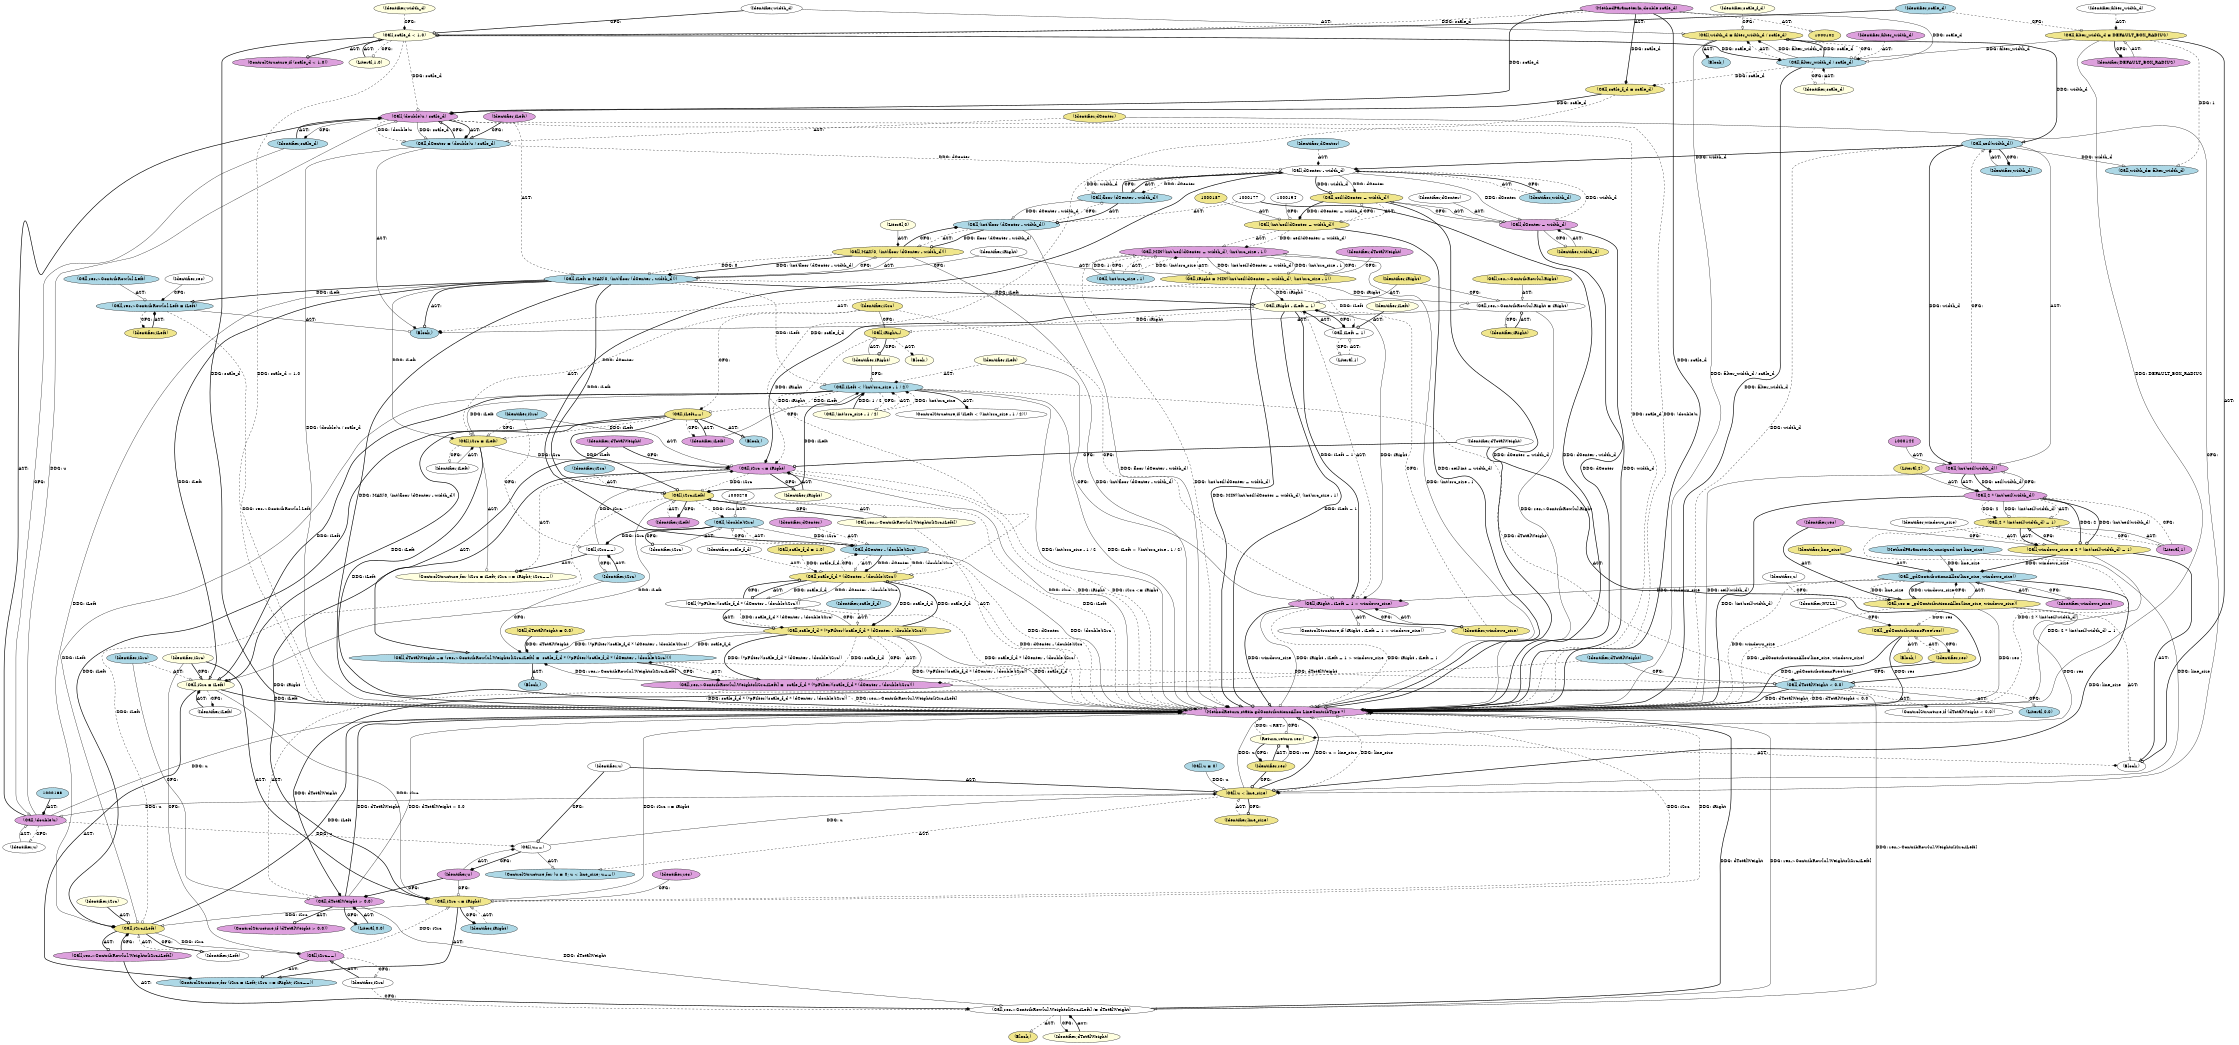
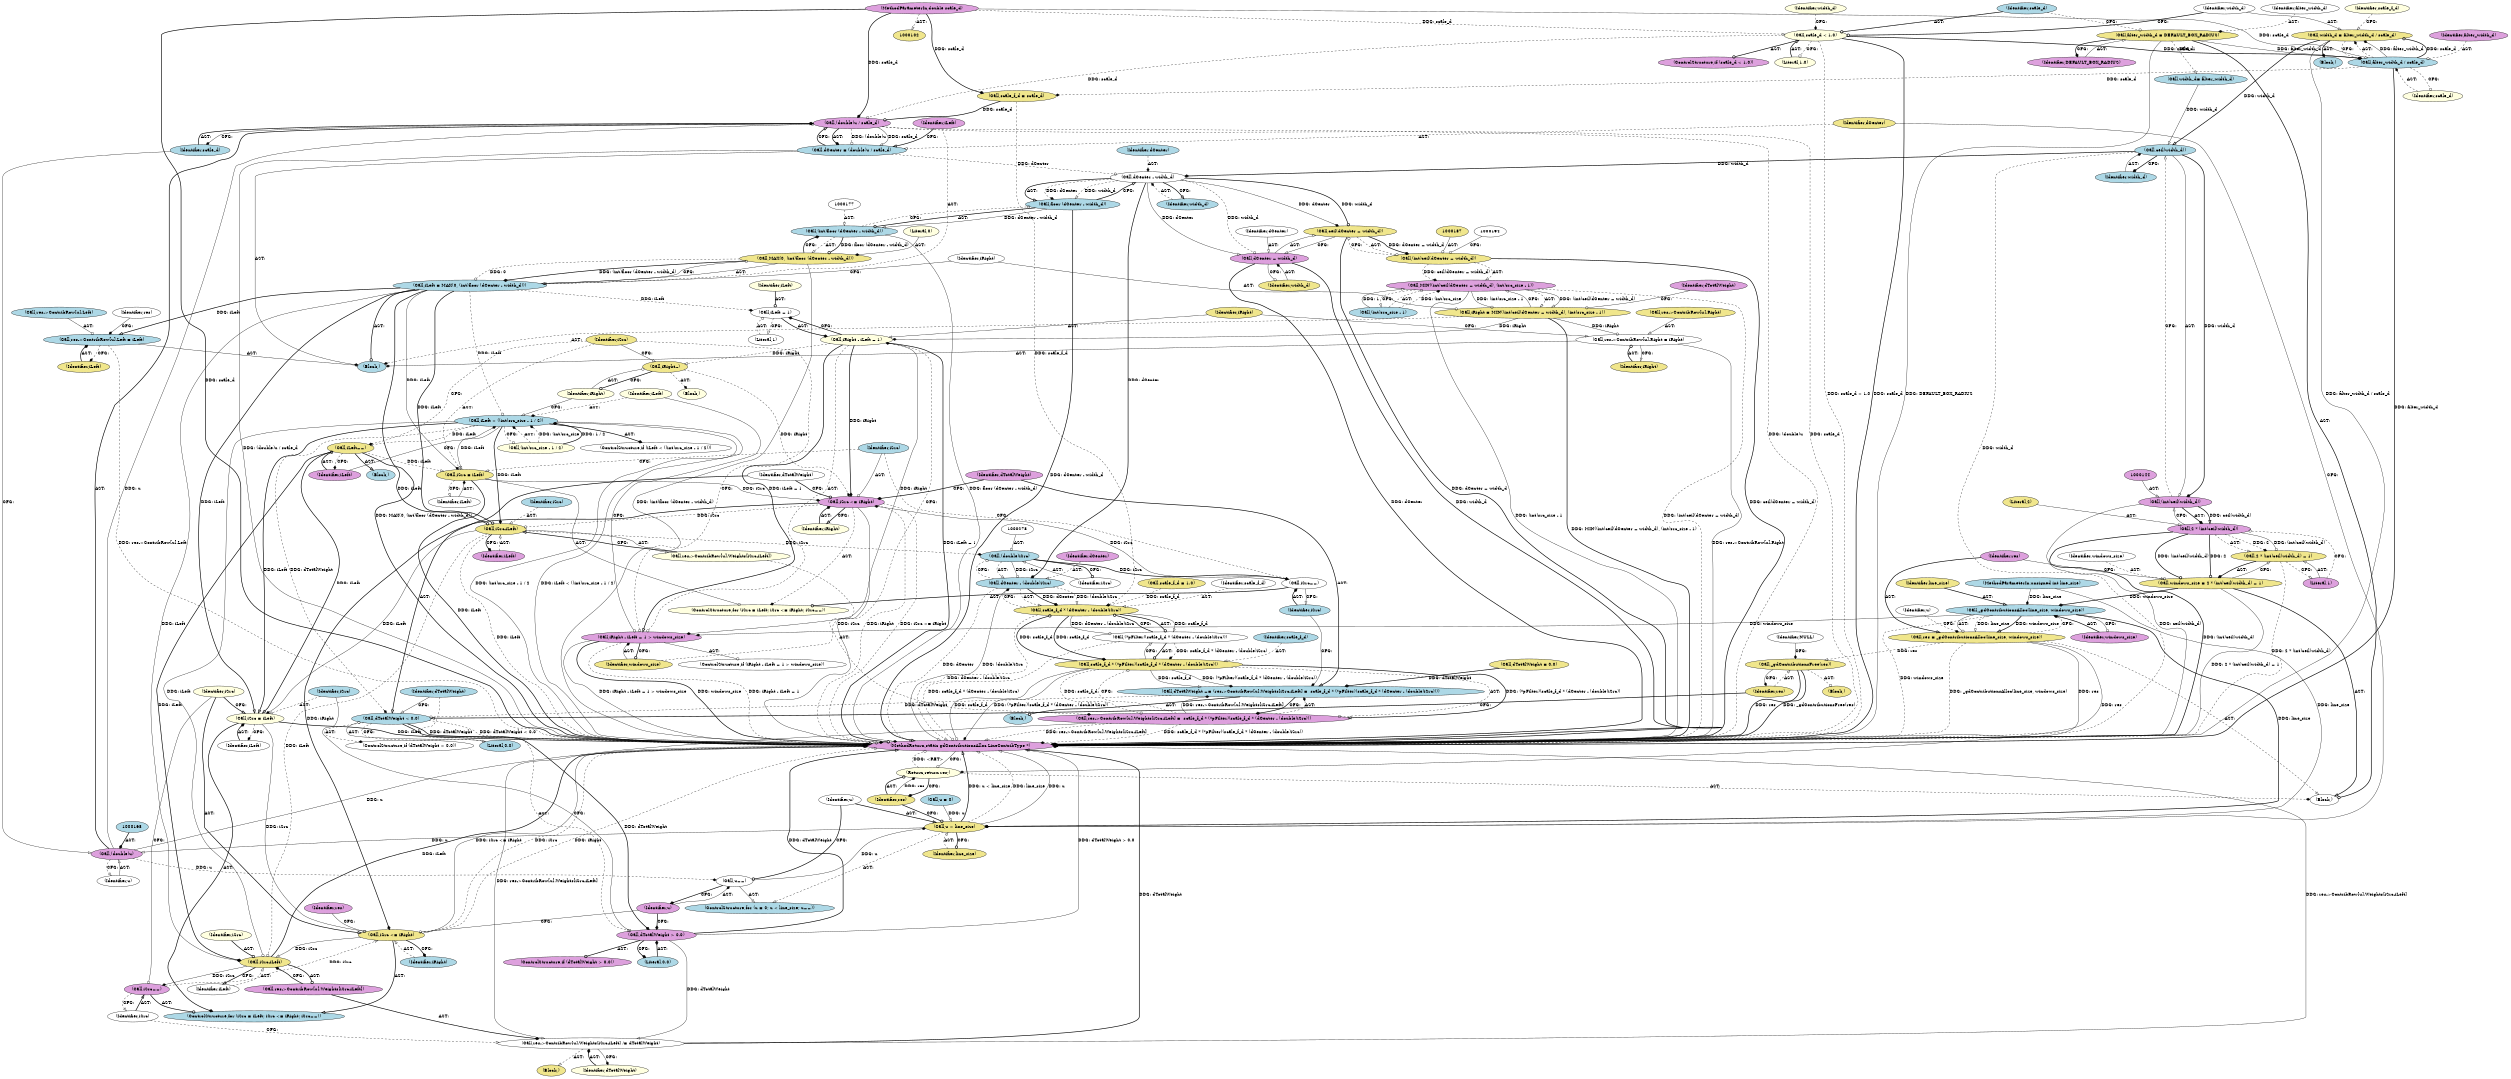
edge "(Call,ceil(width_d))" -> "(Call,width_d= filter_width_d)": reversed
edge "(Call,iLeft = MAX(0, (int)floor (dCenter - width_d)))" -> "(Call,iRight - iLeft + 1)": removed, label "DDG: iLeft"
edge "1000177" -> "(MethodReturn,static gdContributionsAlloc LineContribType *)": now "(Call,floor (dCenter - width_d))" -> "(MethodReturn,static gdContributionsAlloc LineContribType *)"
edge "(Call,(int)ceil(dCenter + width_d))" -> "(MethodReturn,static gdContributionsAlloc LineContribType *)": label "DDG: ceil(int + width_d)" -> "DDG: ceil(dCenter + width_d)"
edge "(Call,windows_size = 2 * (int)ceil(width_d) + 1)" -> "(Call,2 * (int)ceil(width_d) + 1)": style bold -> solid
